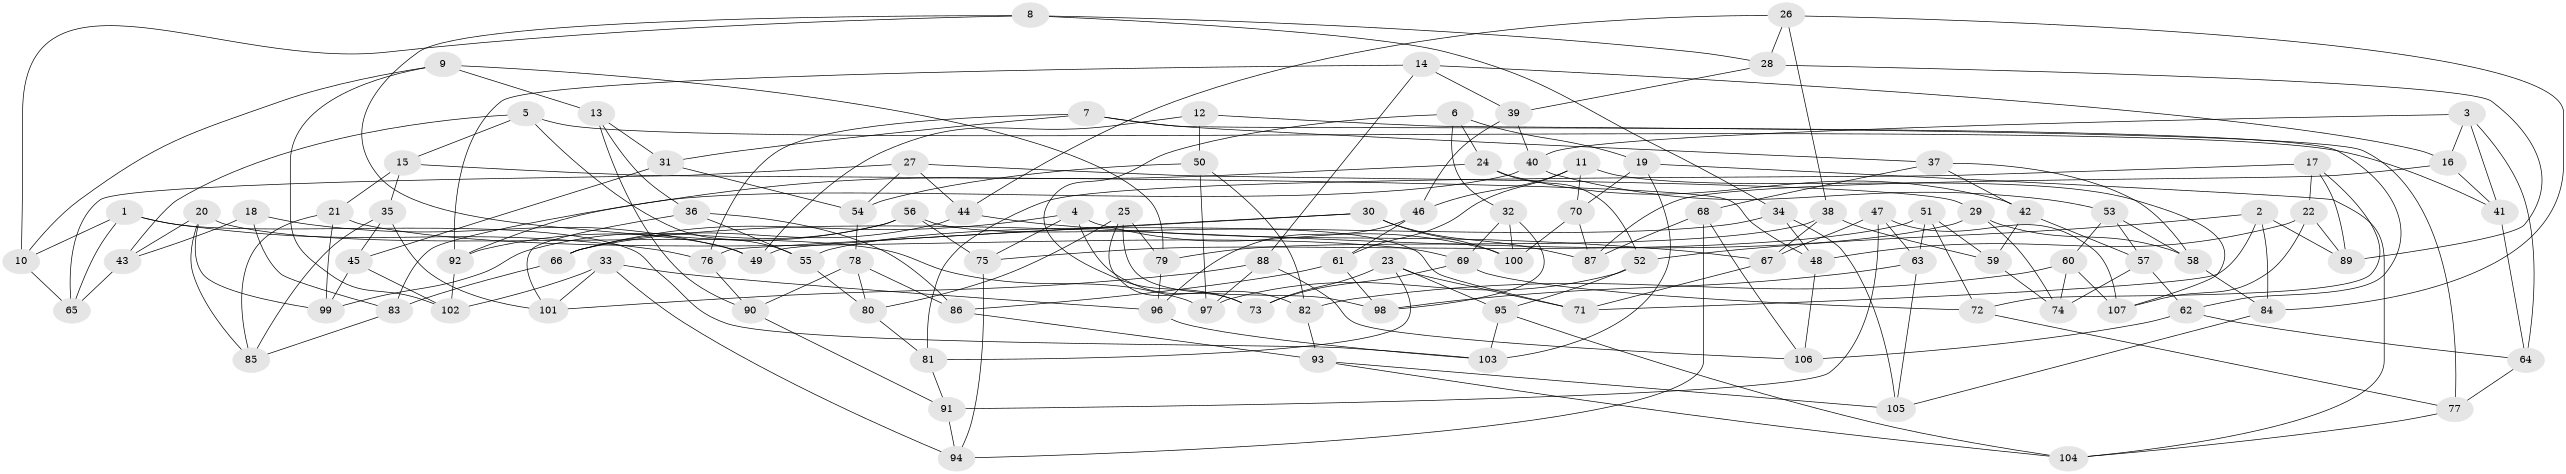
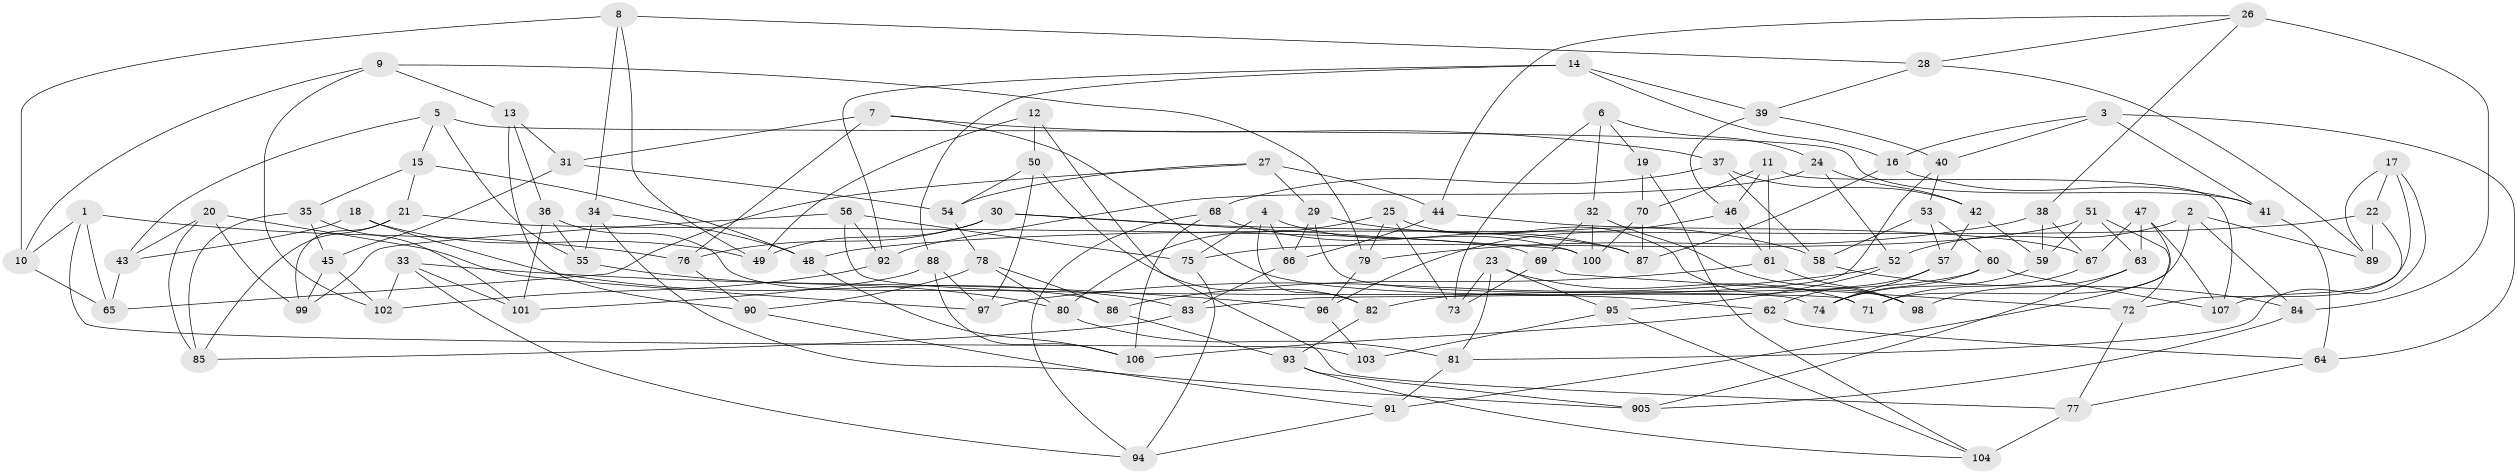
edge "19" -- "103": removed
node "105": label "105" -> "905"
